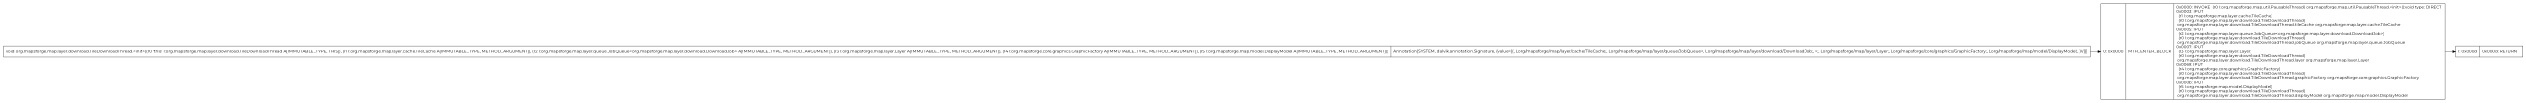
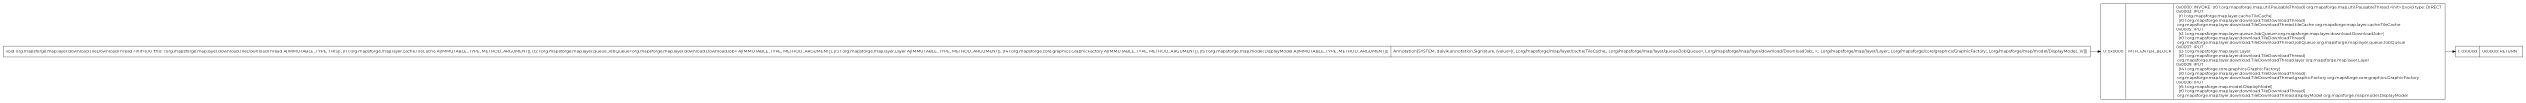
node "0: 0x0000": text "0x0069: IPUT" -> "0x0009: IPUT"
